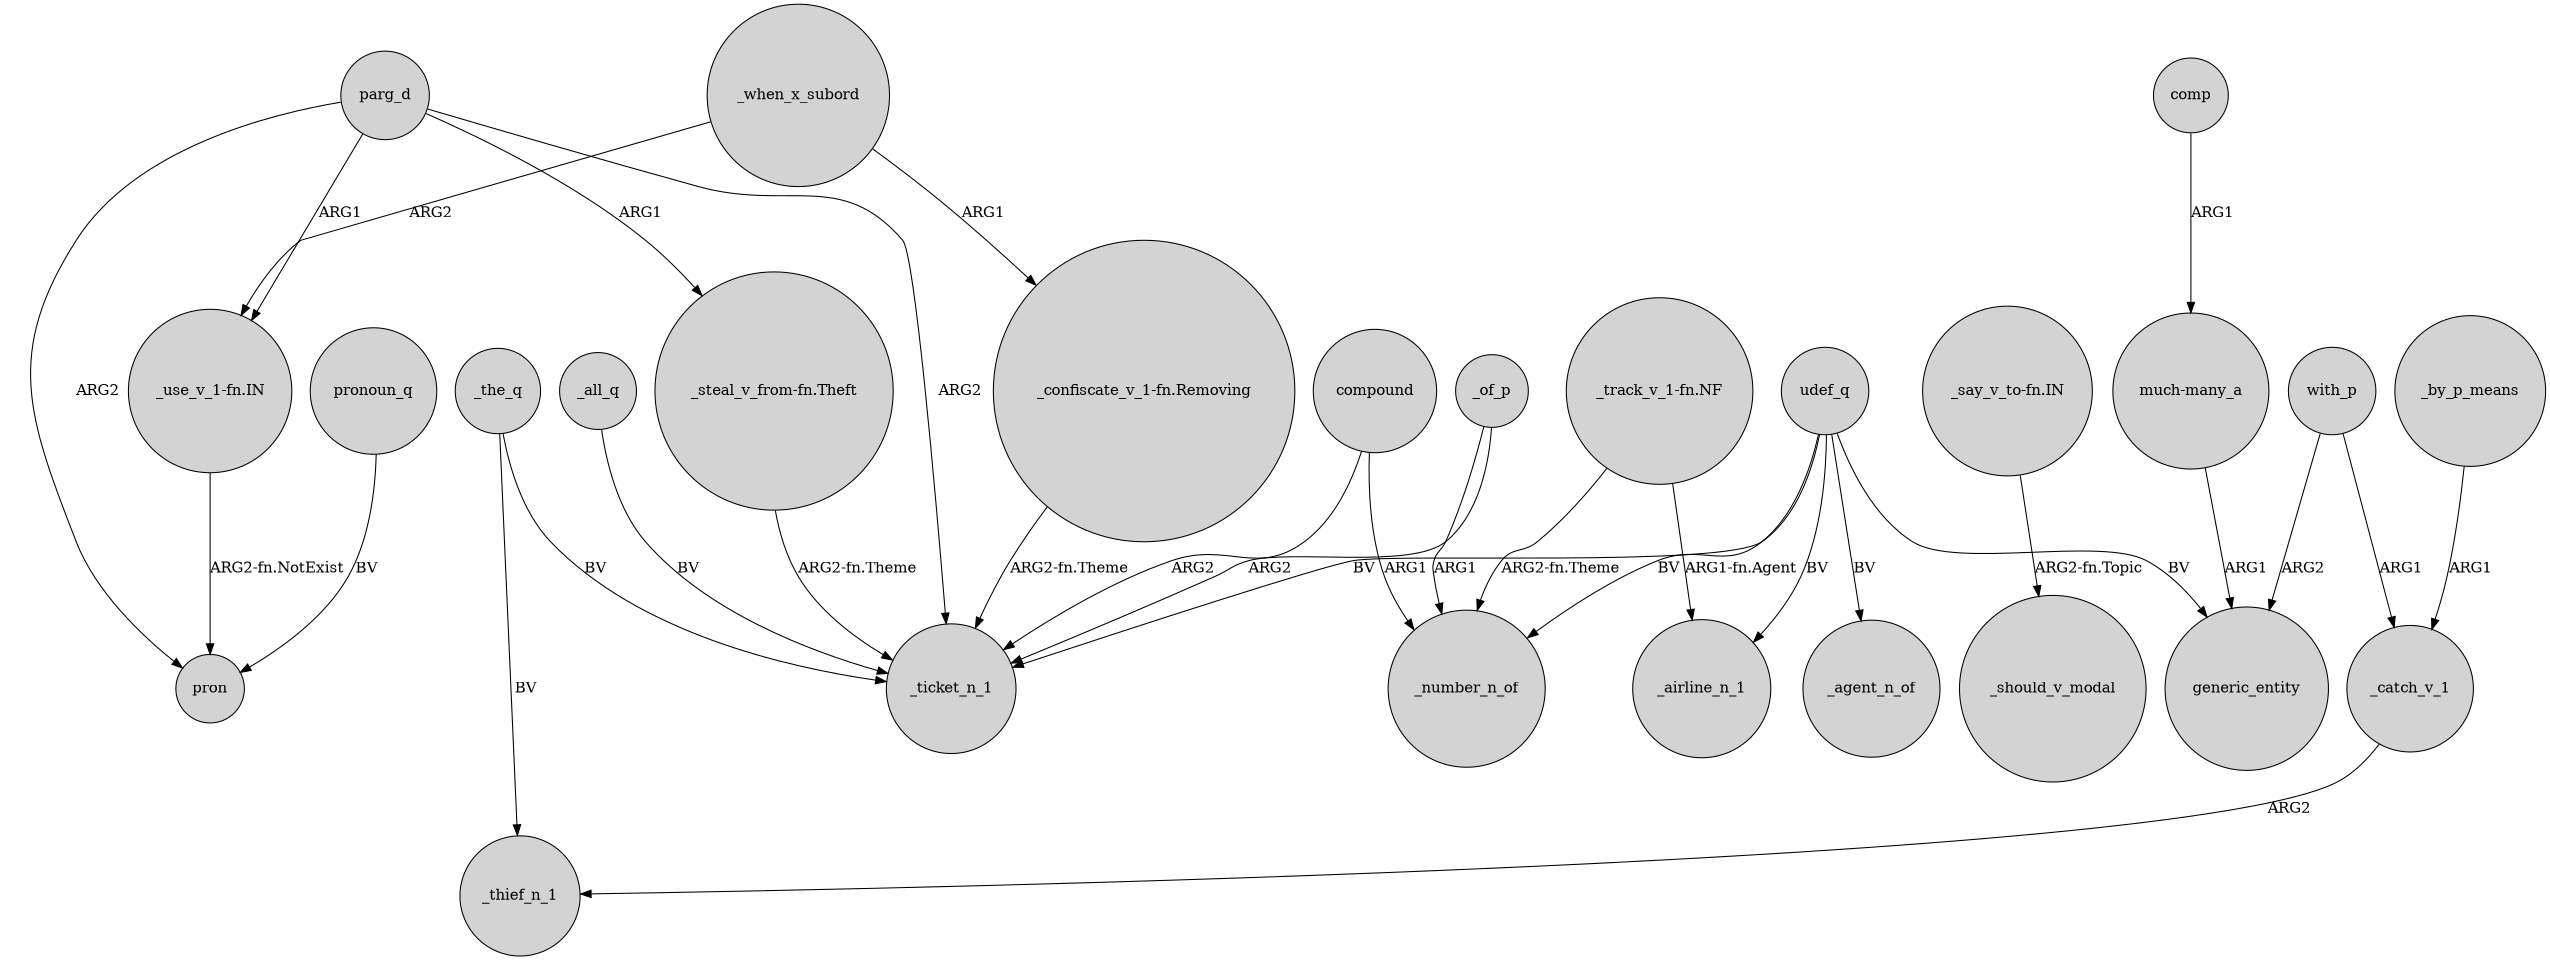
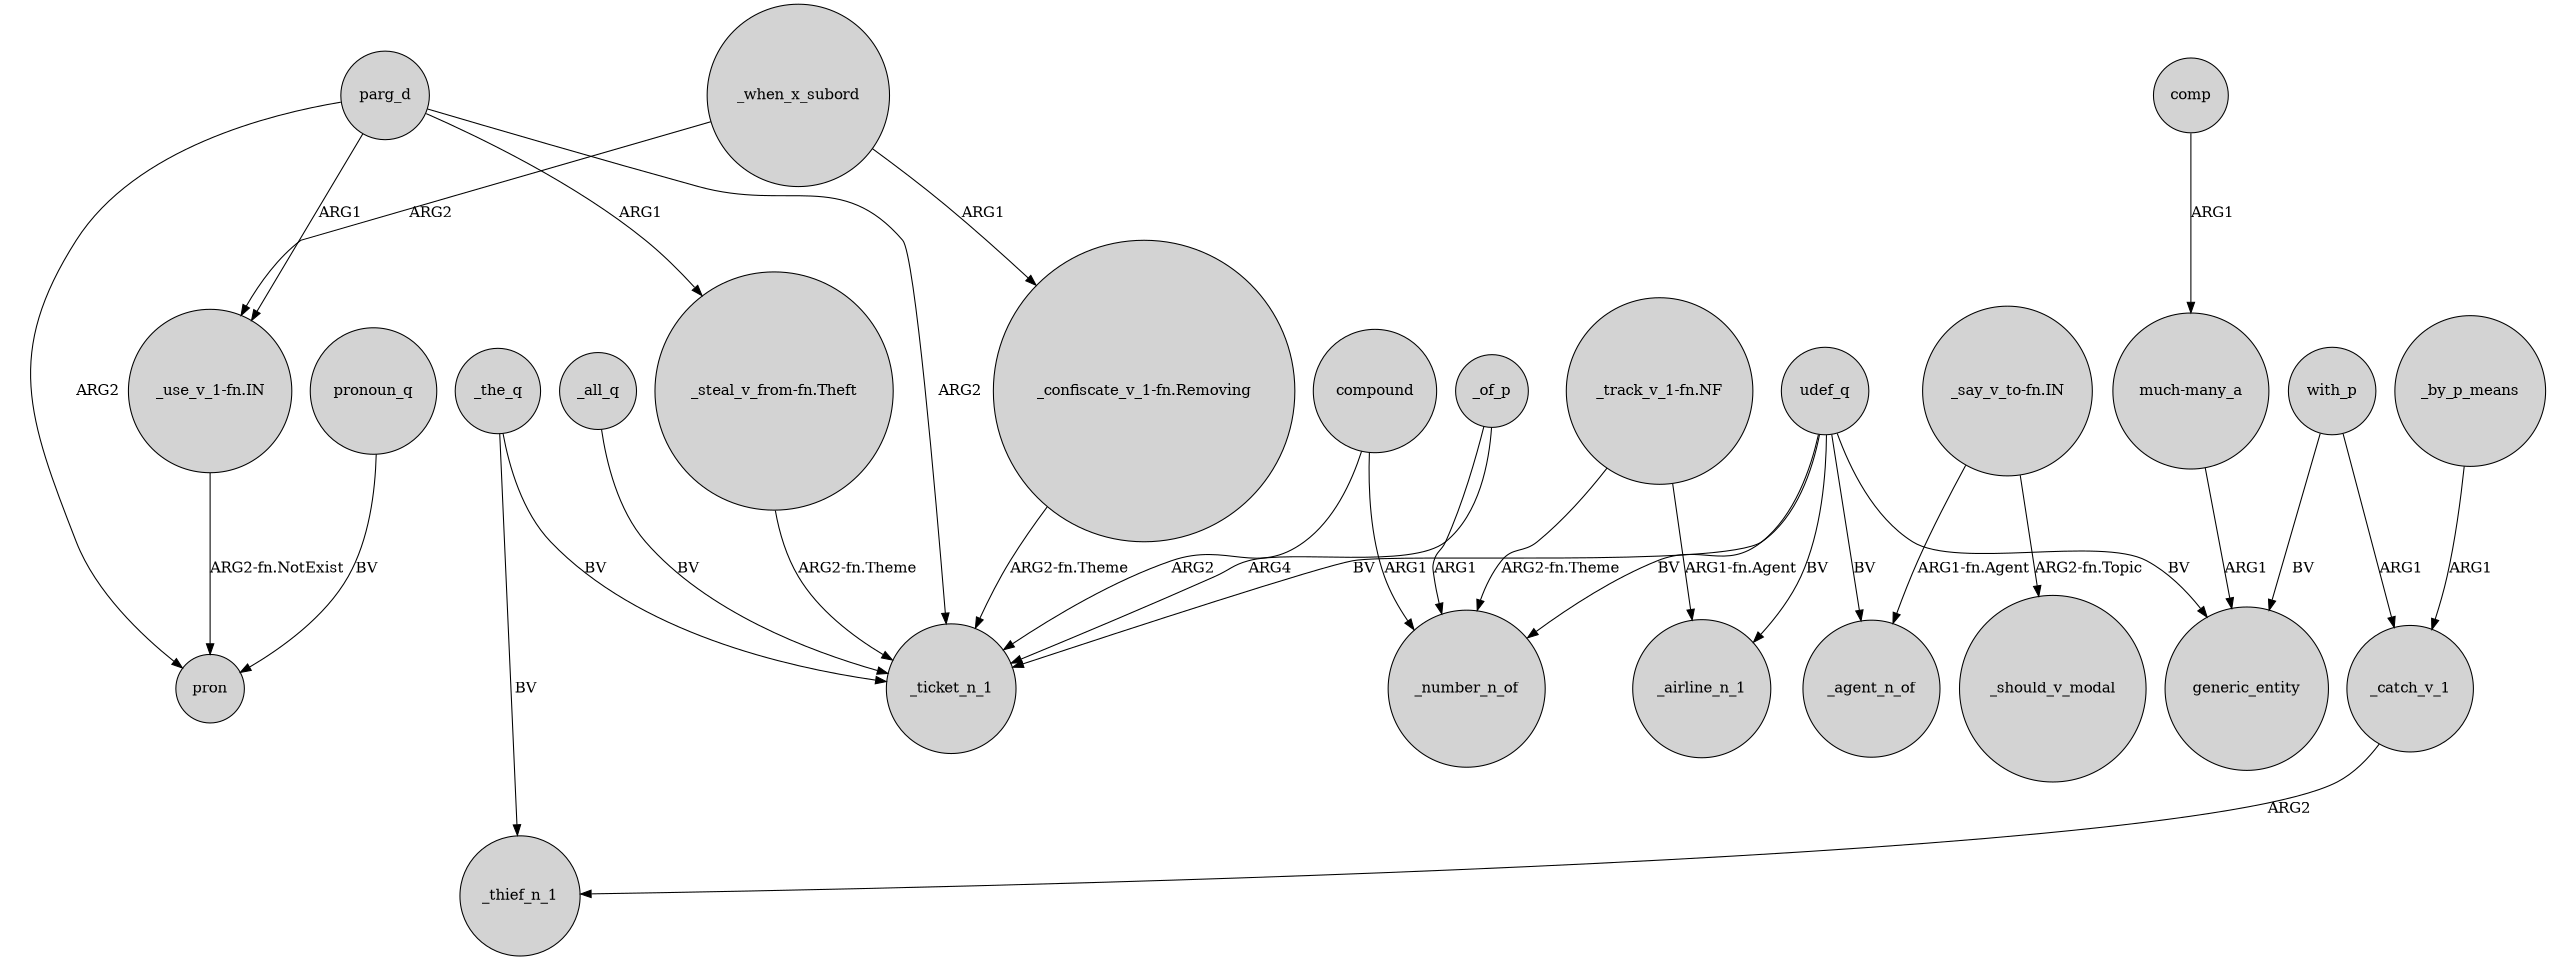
edge "_say_v_to-fn.IN" -> "_agent_n_of": added, label "ARG1-fn.Agent"
edge "_of_p" -> "_ticket_n_1": label "ARG2" -> "ARG4"
edge "with_p" -> "generic_entity": label "ARG2" -> "BV"
